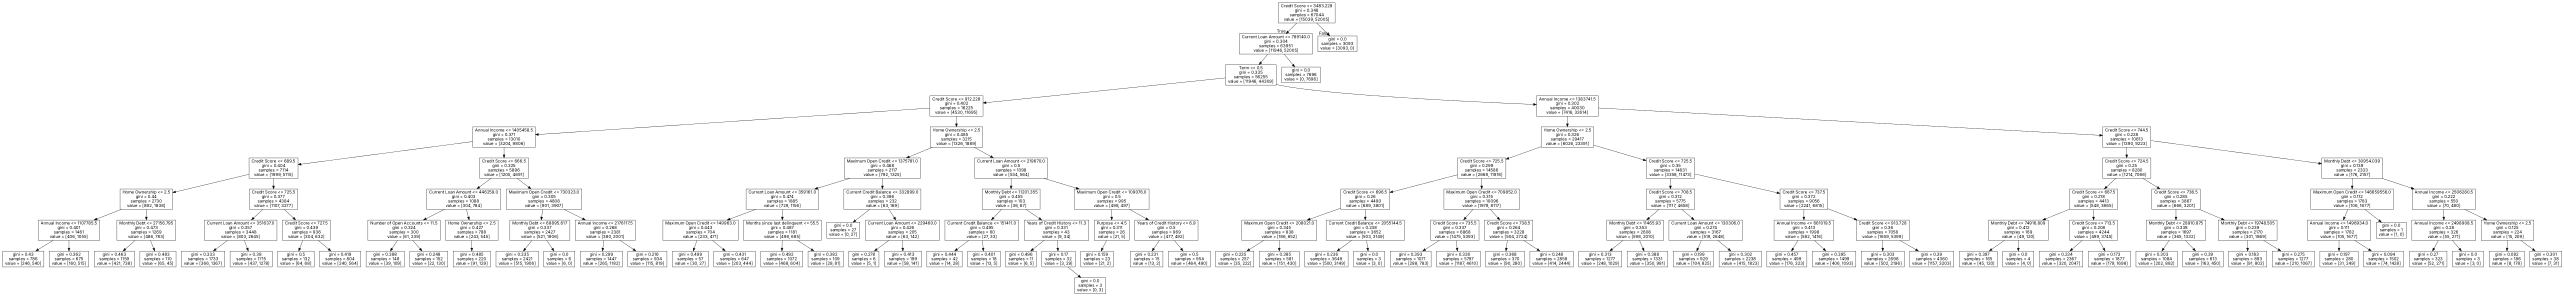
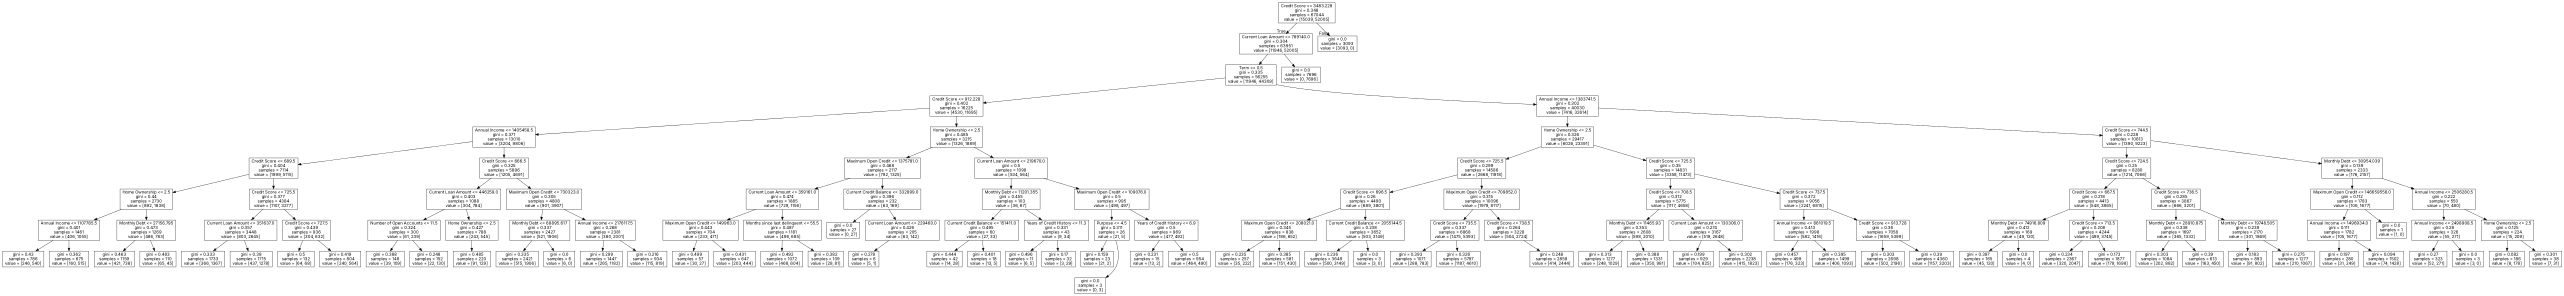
node "gini = 0.413 samples = 199 value = [58, 141]": removed
node "gini = 0.368 samples = 370 value = [90, 280]": removed
edge "gini = 0.17 samples = 32 value = [3, 29]" -> "gini = 0.0 samples = 3 value = [0, 3]": now "Purpose <= 4.5 gini = 0.311 samples = 26 value = [21, 5]" -> "gini = 0.0 samples = 3 value = [0, 3]"
